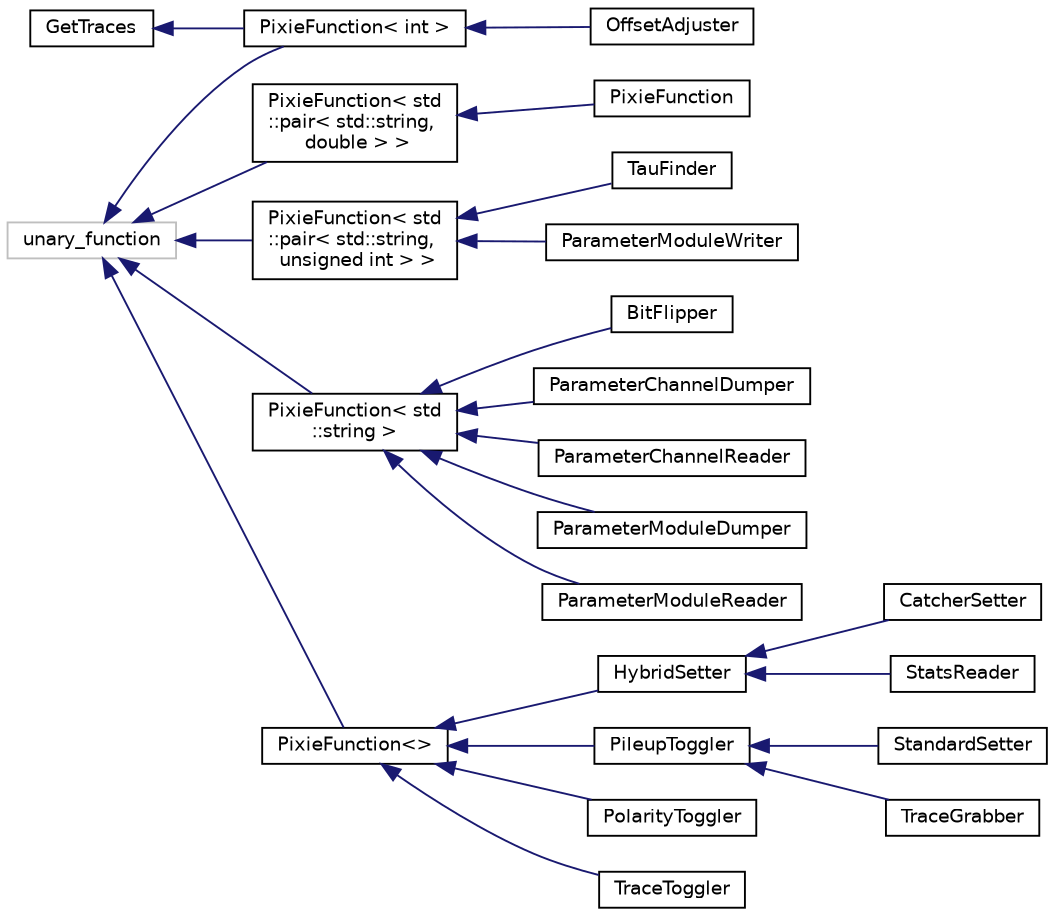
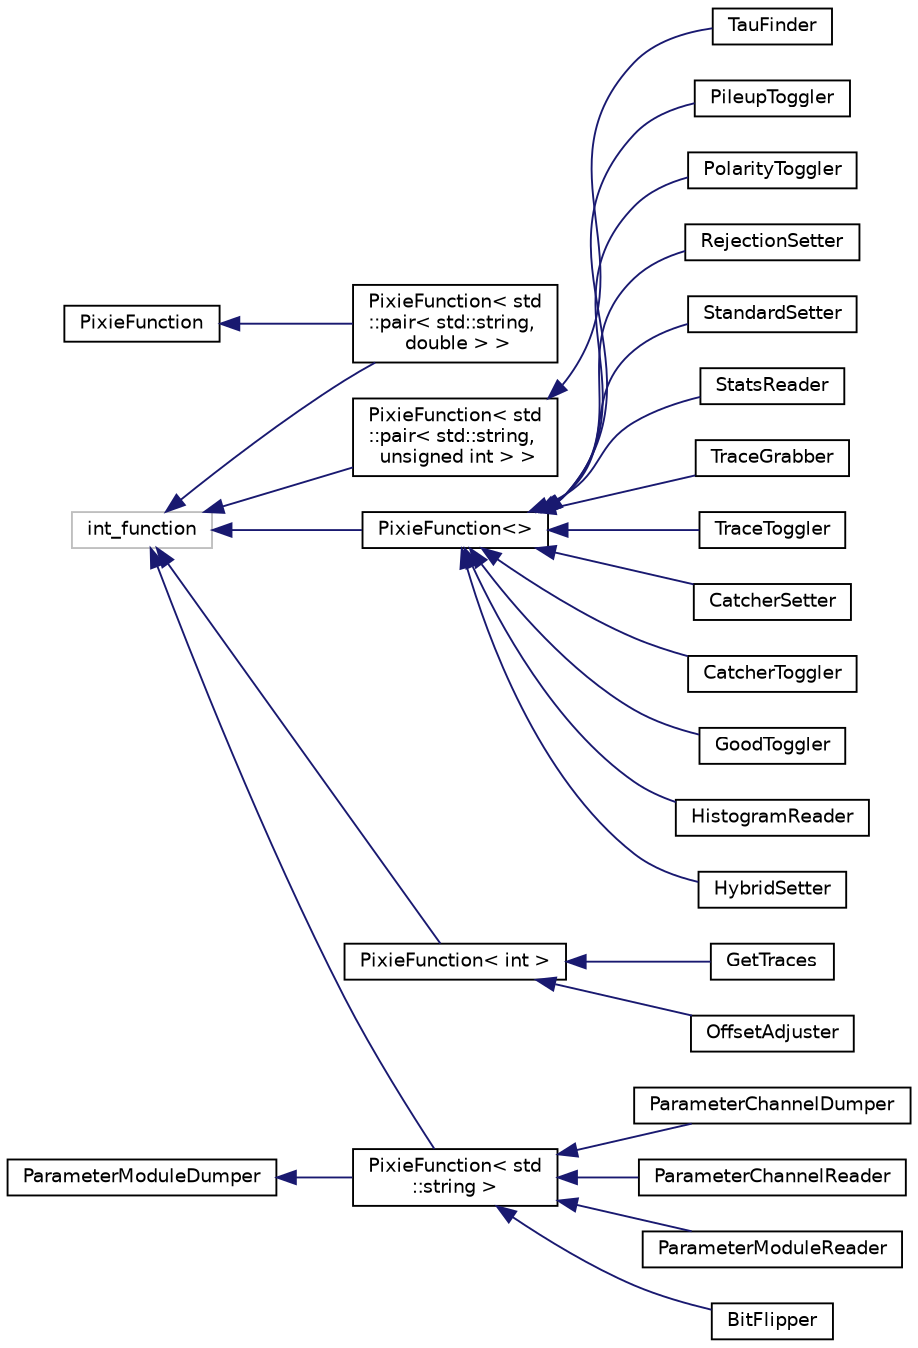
edge "PixieFunction< int >" -> "GetTraces": reversed
edge "PixieFunction" -> "PixieFunction< std ::pair< std::string, double > >": reversed
node "unary_function": label "unary_function" -> "int_function"
node "ParameterModuleWriter": removed
node "RejectionSetter": added
edge "ParameterModuleDumper" -> "PixieFunction< std ::string >": reversed
edge "CatcherSetter" -> "HybridSetter": now "CatcherSetter" -> "PixieFunction<>"
node "CatcherToggler": added
edge "StatsReader" -> "HybridSetter": now "StatsReader" -> "PixieFunction<>"
node "GoodToggler": added
edge "StandardSetter" -> "PileupToggler": now "StandardSetter" -> "PixieFunction<>"
edge "TraceGrabber" -> "PileupToggler": now "TraceGrabber" -> "PixieFunction<>"
node "HistogramReader": added
